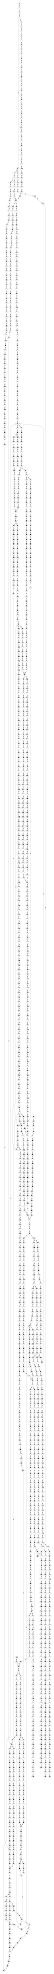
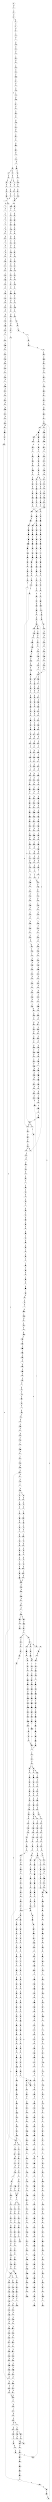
edge "S1386" -> "S421": reversed
